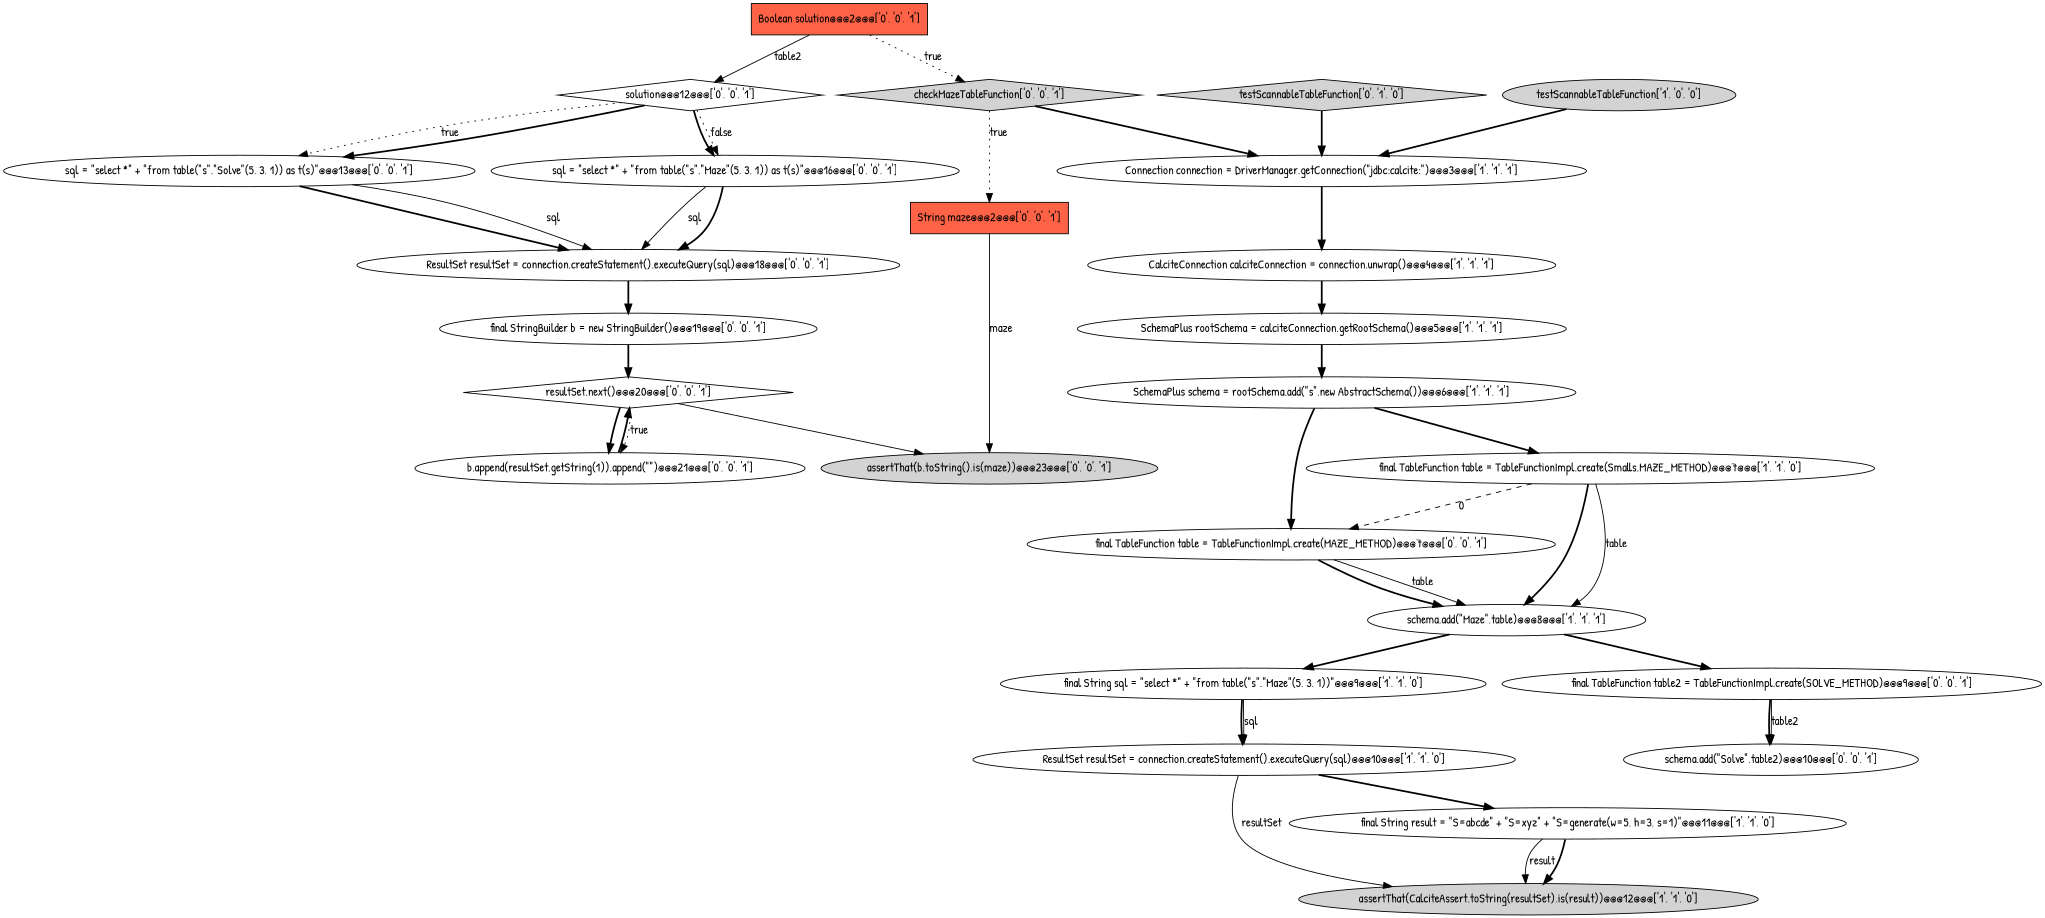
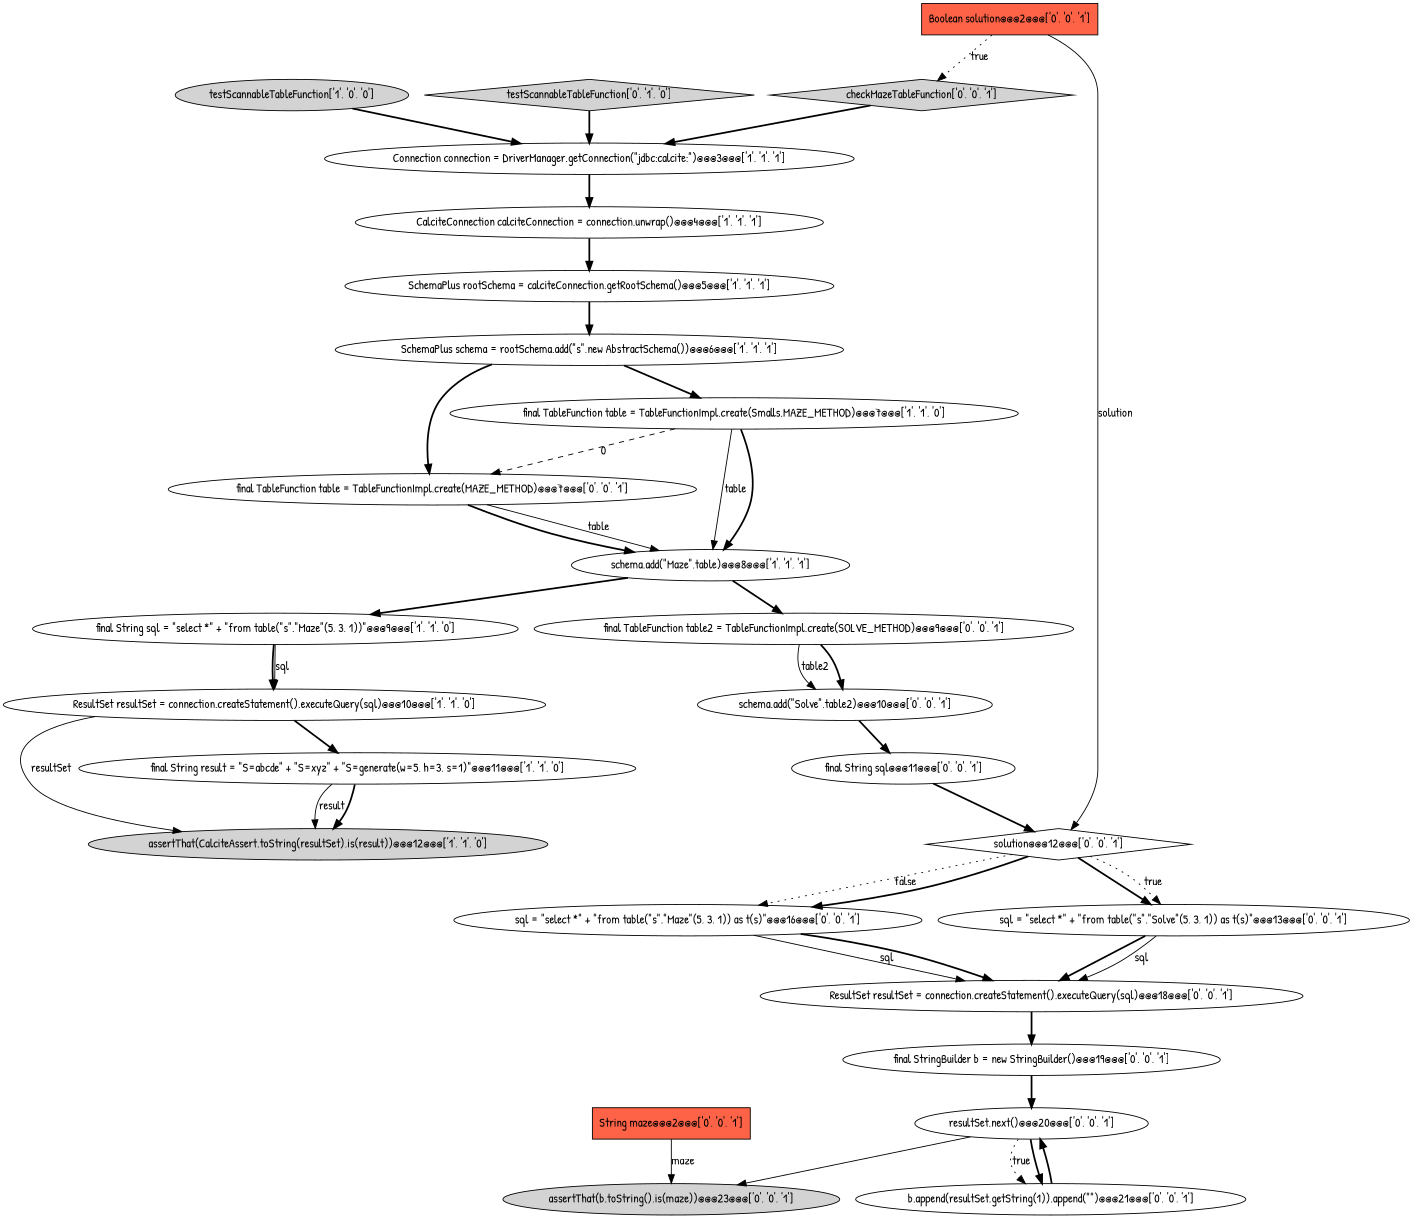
edge "Boolean solution@@@2@@@['0', '0', '1']" -> "solution@@@12@@@['0', '0', '1']": label "table2" -> "solution"
edge "checkMazeTableFunction['0', '0', '1']" -> "String maze@@@2@@@['0', '0', '1']": removed, label "true"
node "resultSet.next()@@@20@@@['0', '0', '1']": shape diamond -> ellipse
node "final String sql@@@11@@@['0', '0', '1']": added
